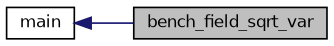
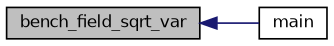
edge "bench_field_sqrt_var" -> "main": reversed
